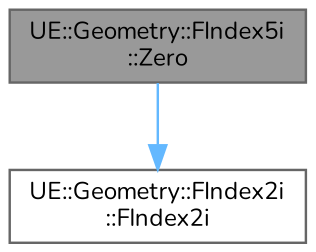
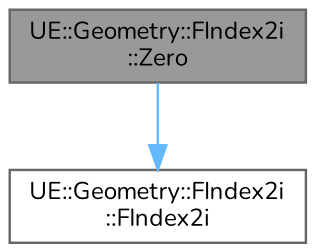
node "UE::Geometry::FIndex5i ::Zero": label "UE::Geometry::FIndex5i ::Zero" -> "UE::Geometry::FIndex2i ::Zero"
